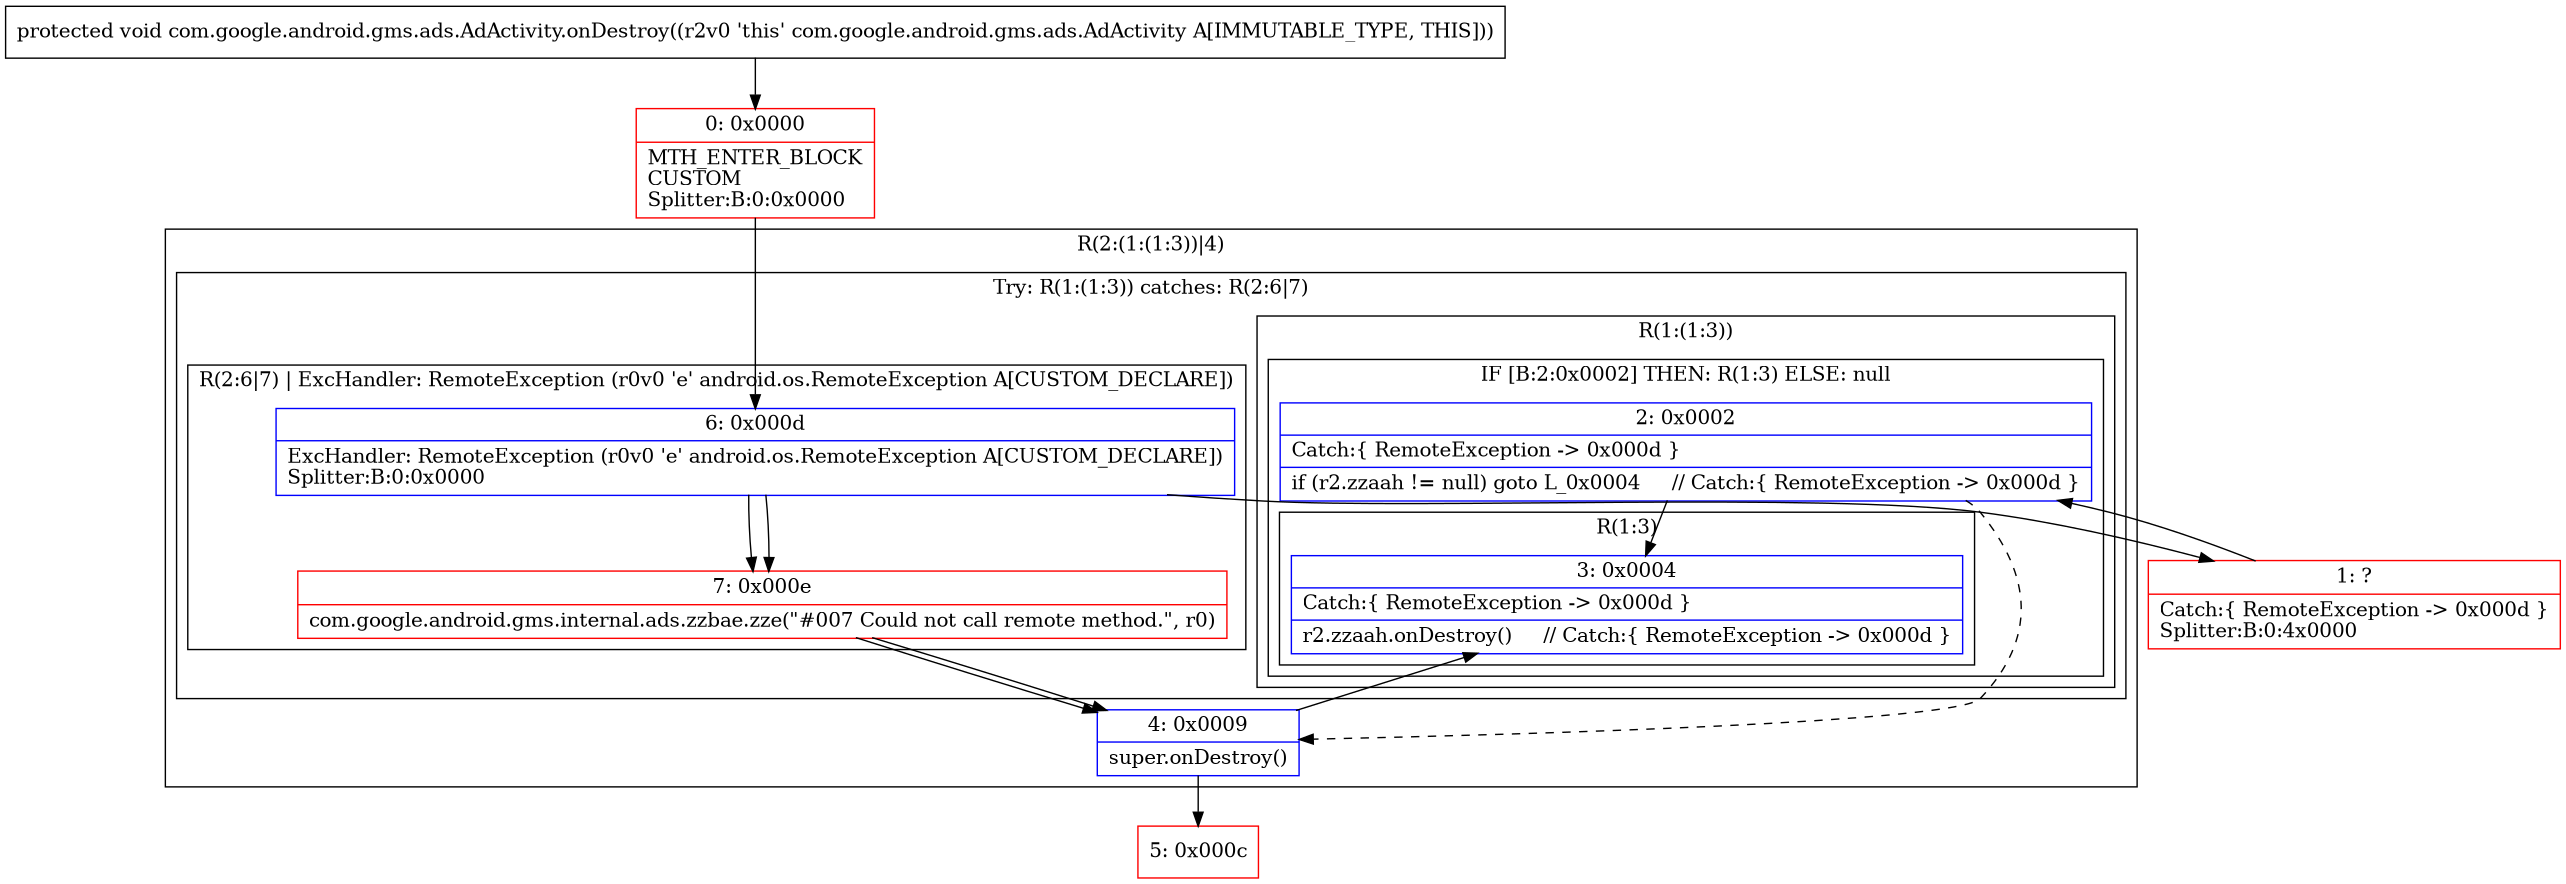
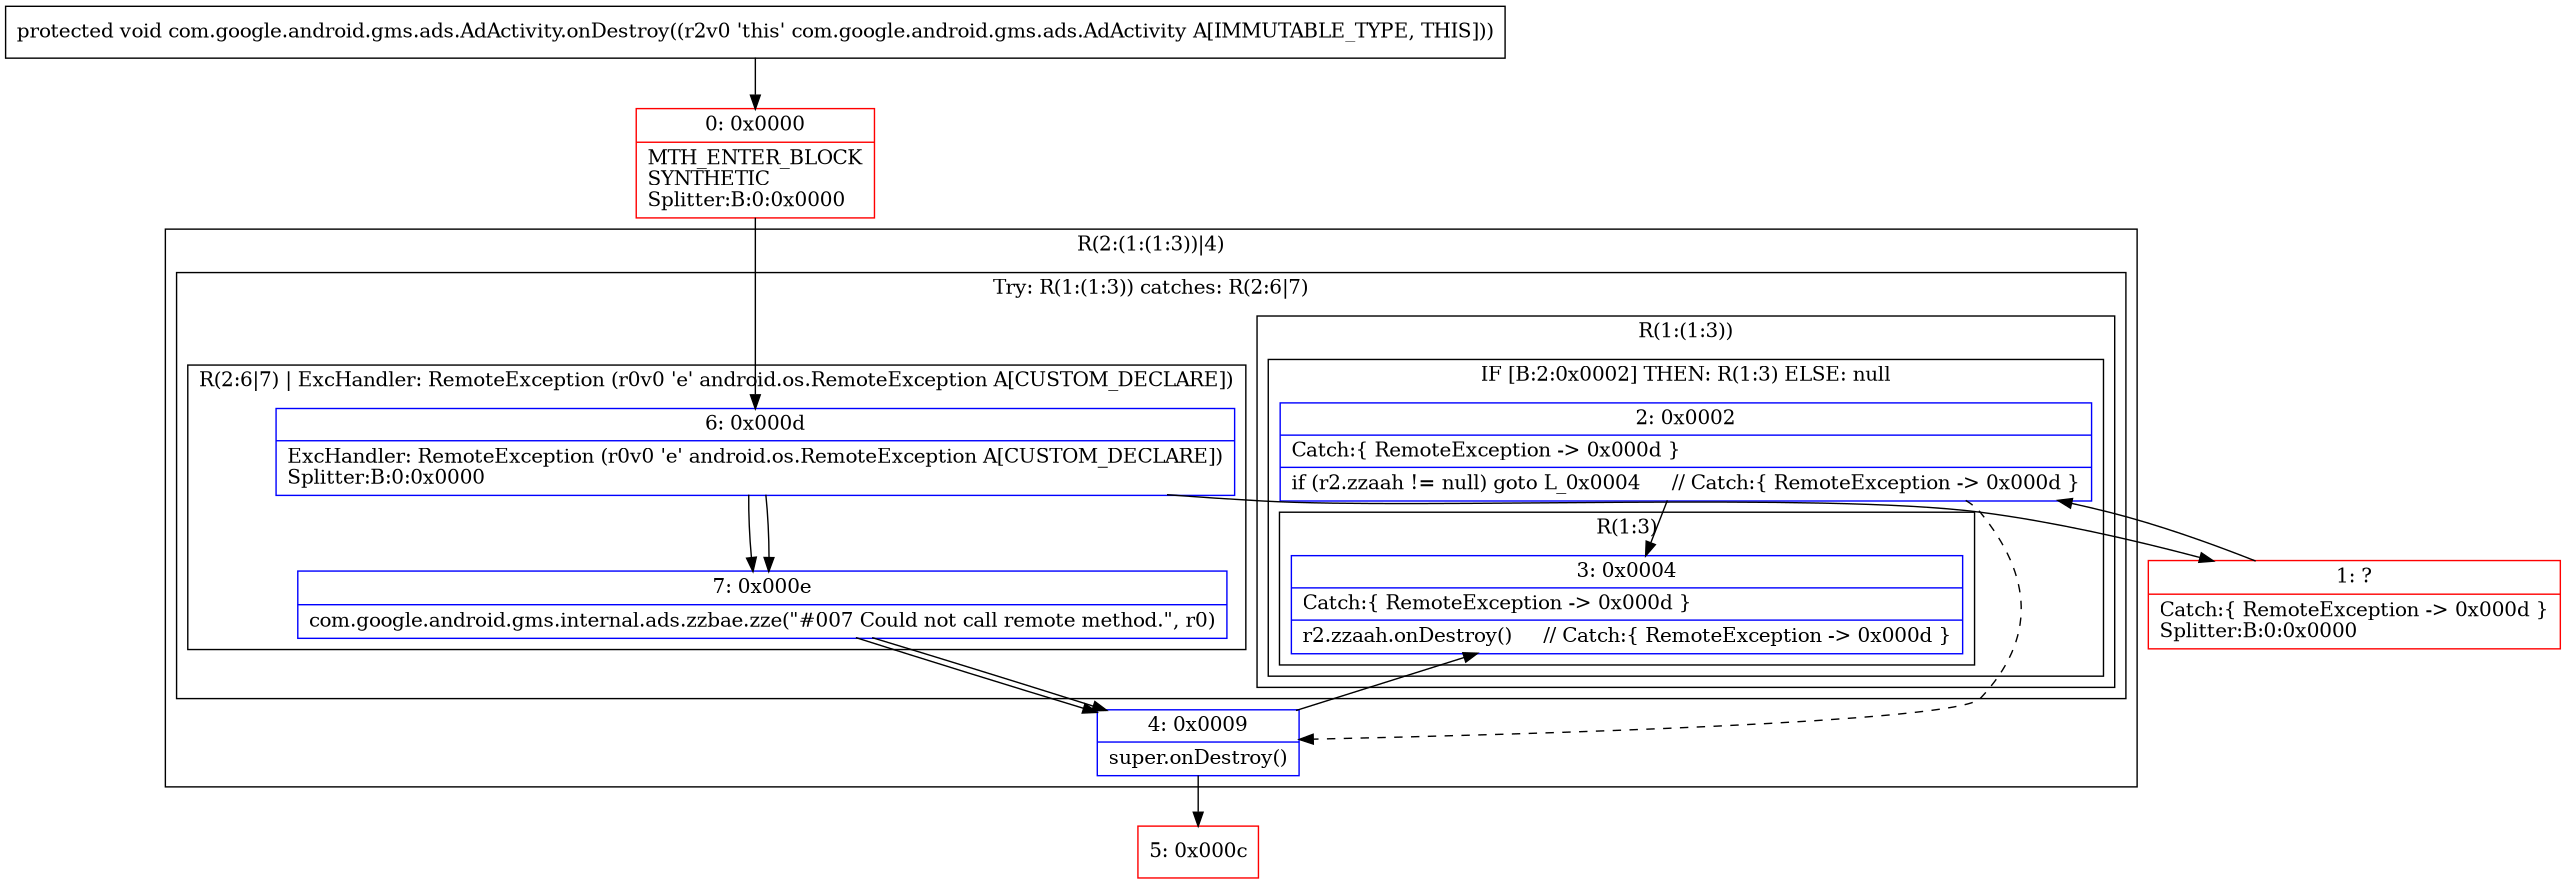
node "0: 0x0000": text "CUSTOM" -> "SYNTHETIC"
node "7: 0x000e": color red -> blue
node "1: ?": text "Splitter:B:0:4x0000" -> "Splitter:B:0:0x0000"
